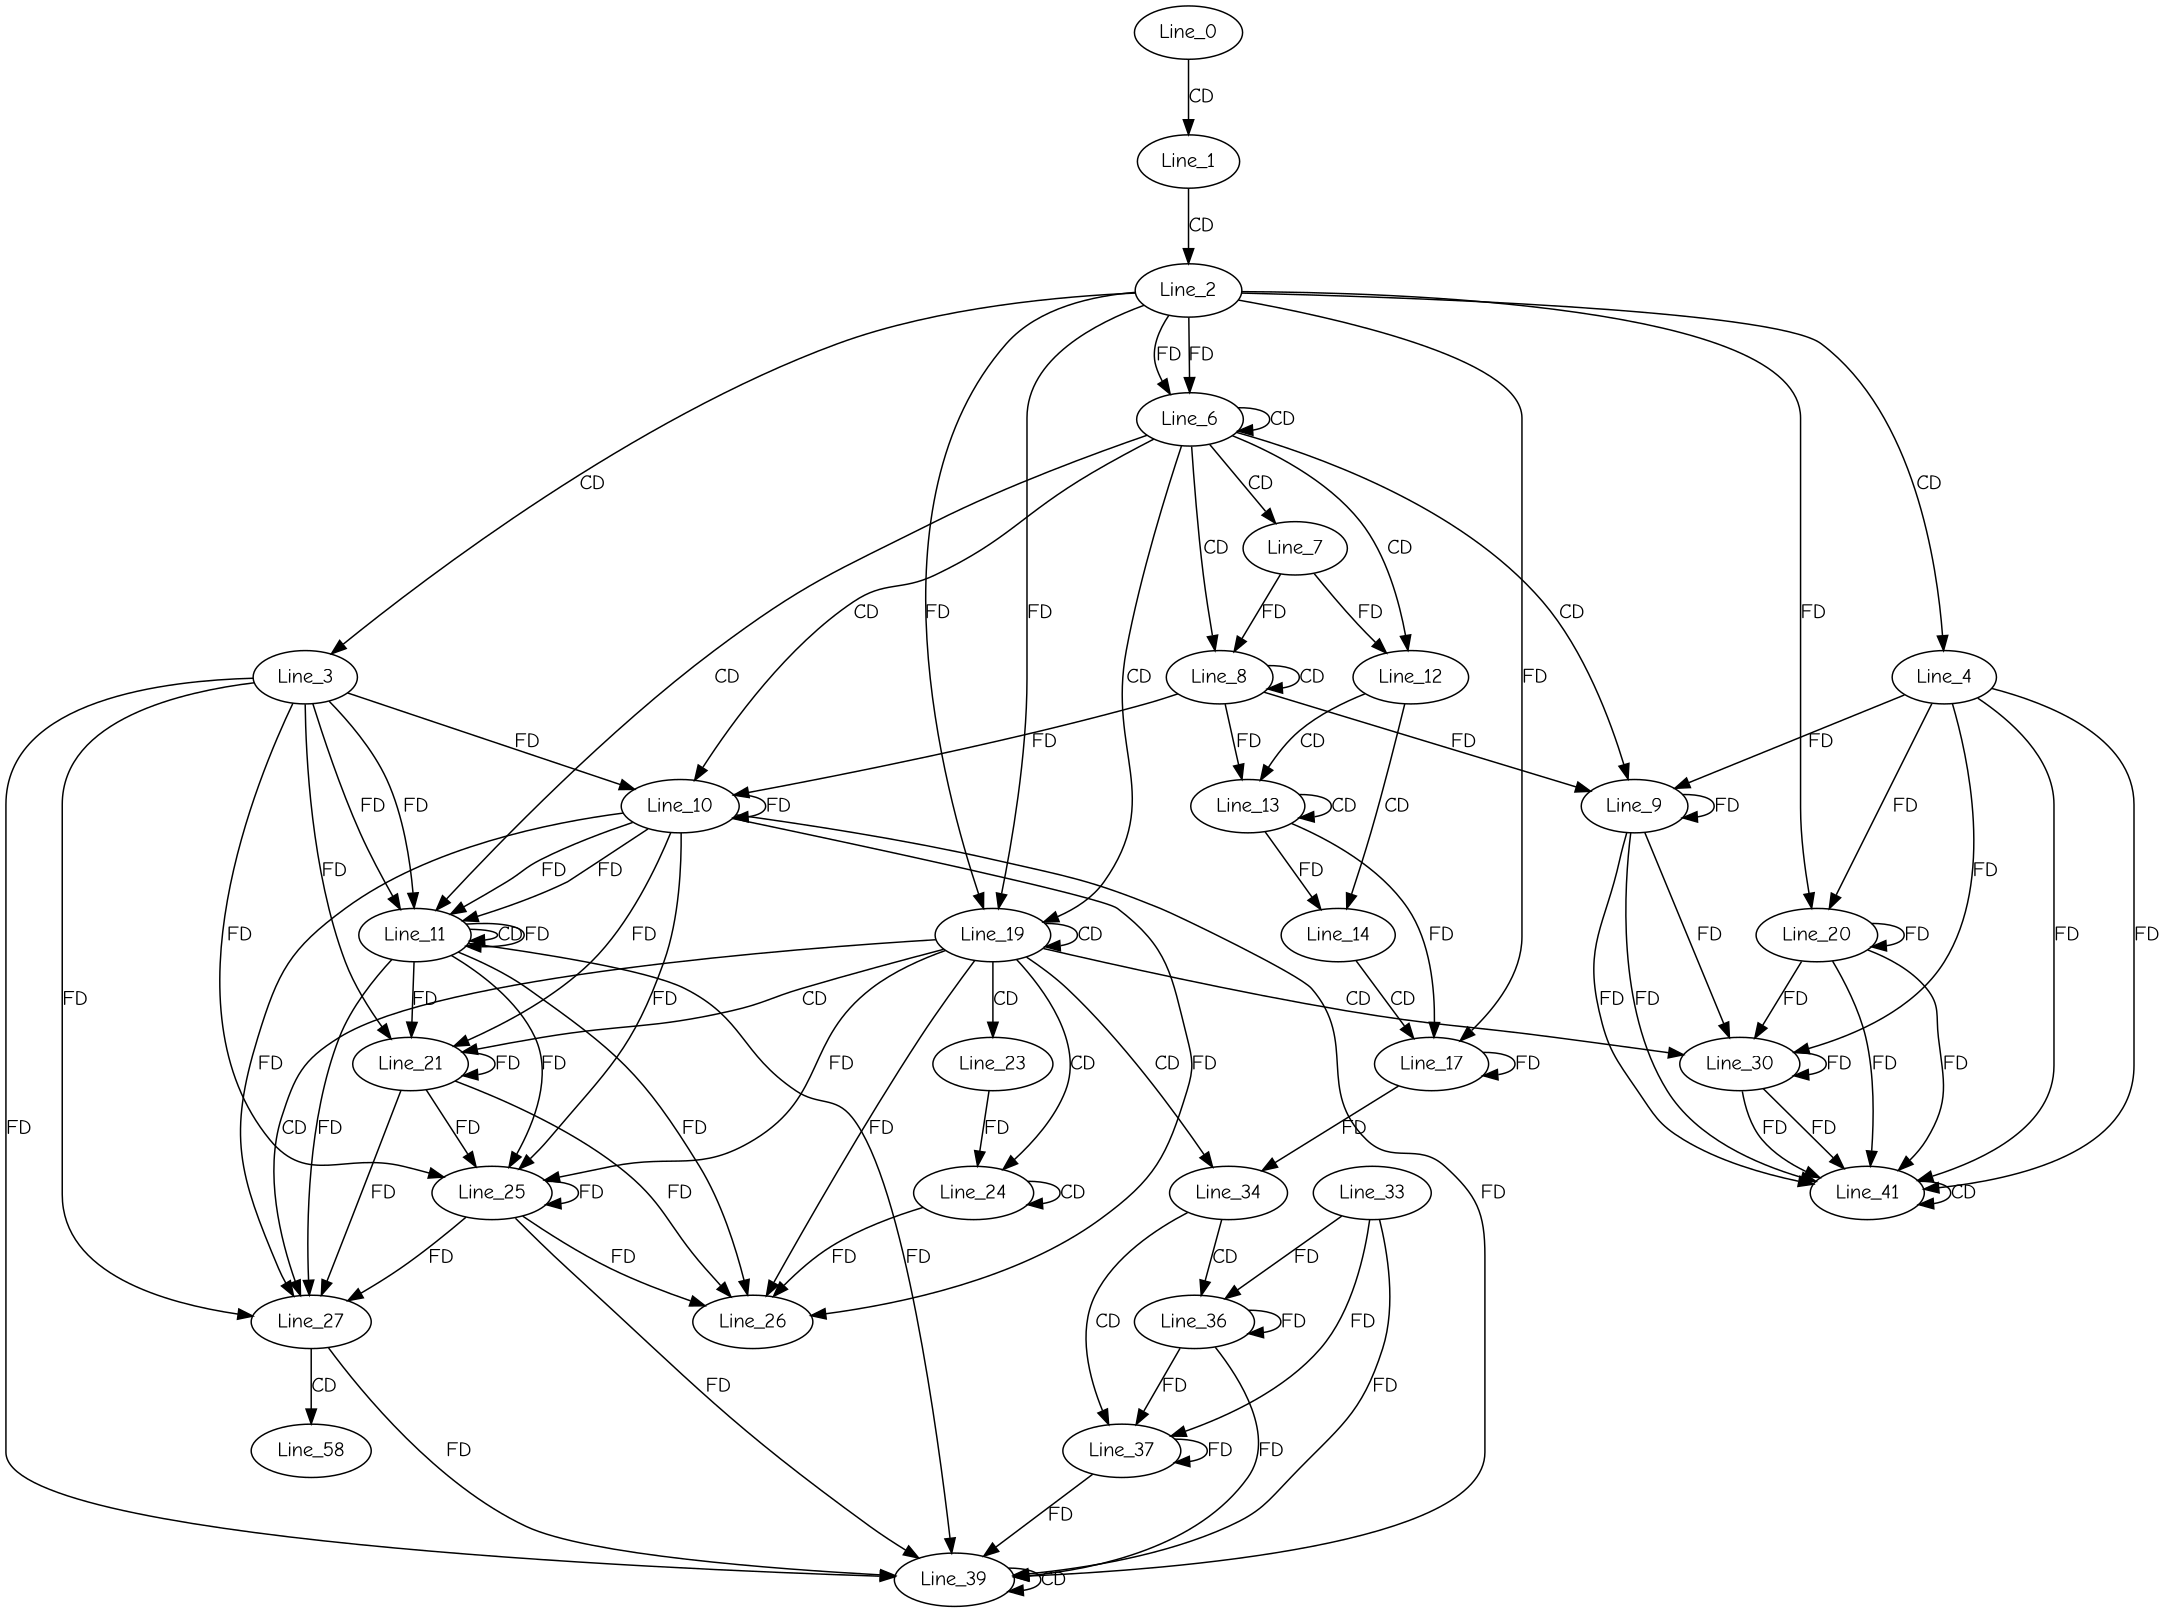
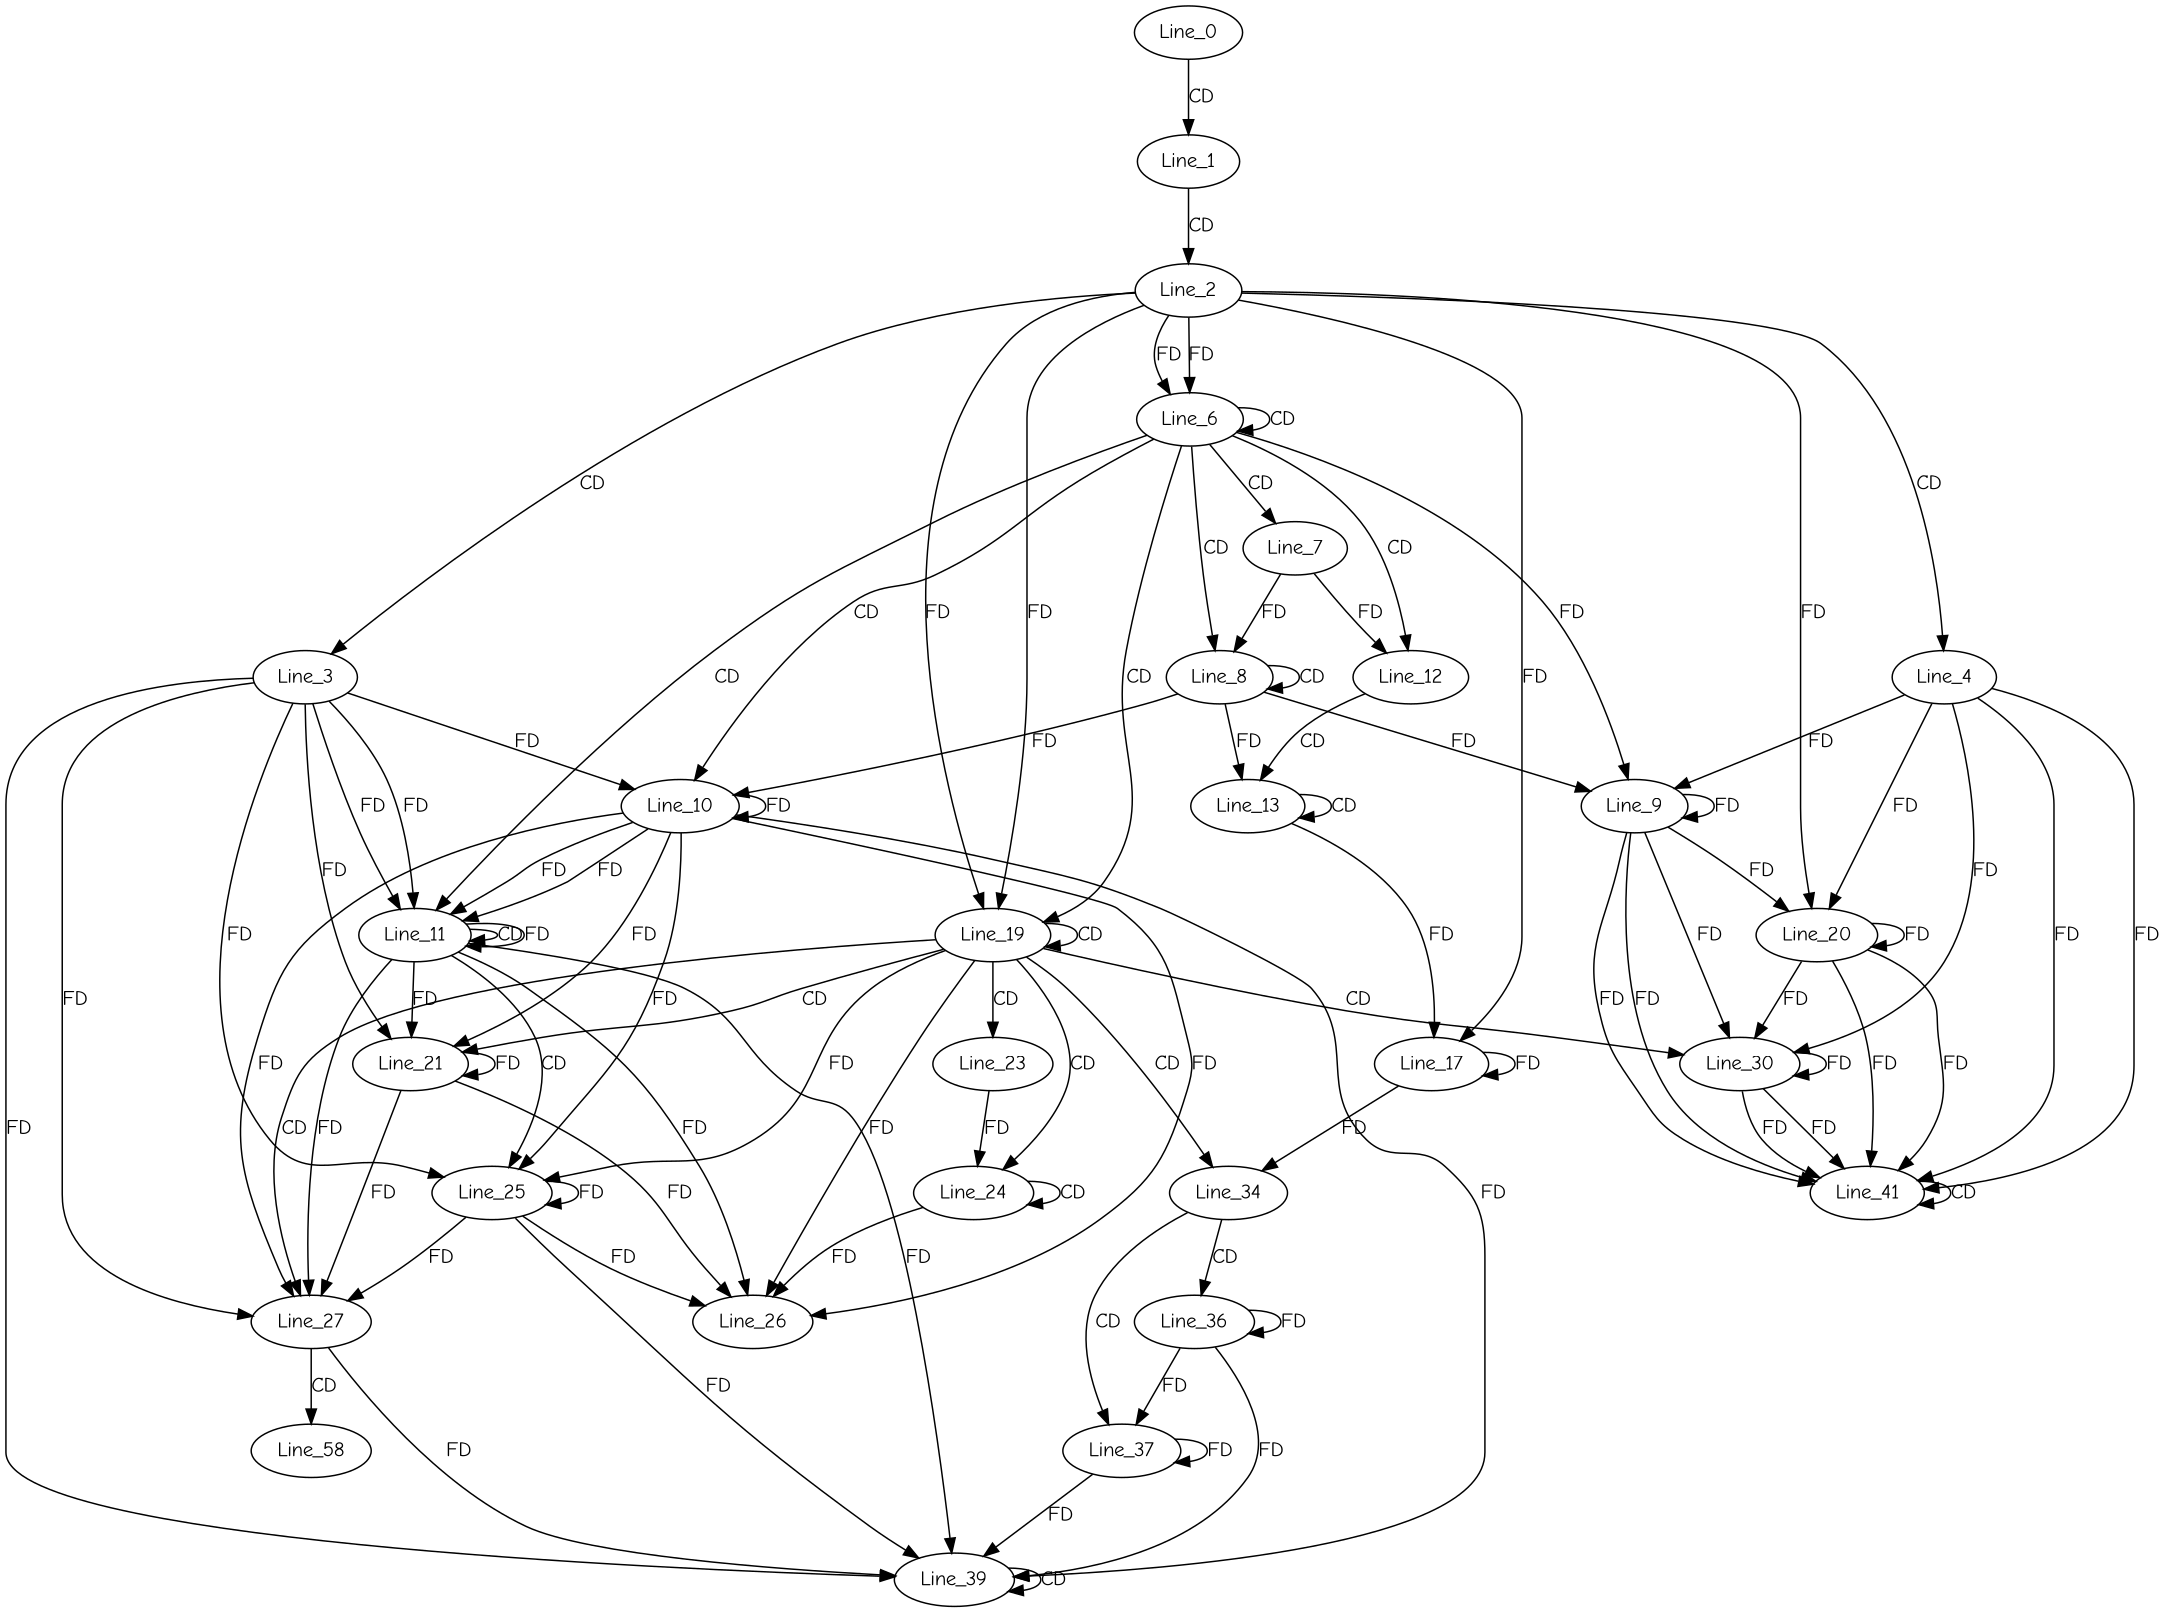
edge "Line_6" -> "Line_9": label "CD" -> "FD"
edge "Line_9" -> "Line_20": added, label "FD"
node "Line_14": removed
edge "Line_11" -> "Line_25": label "FD" -> "CD"
edge "Line_21" -> "Line_25": removed, label "FD"
node "Line_33": removed
